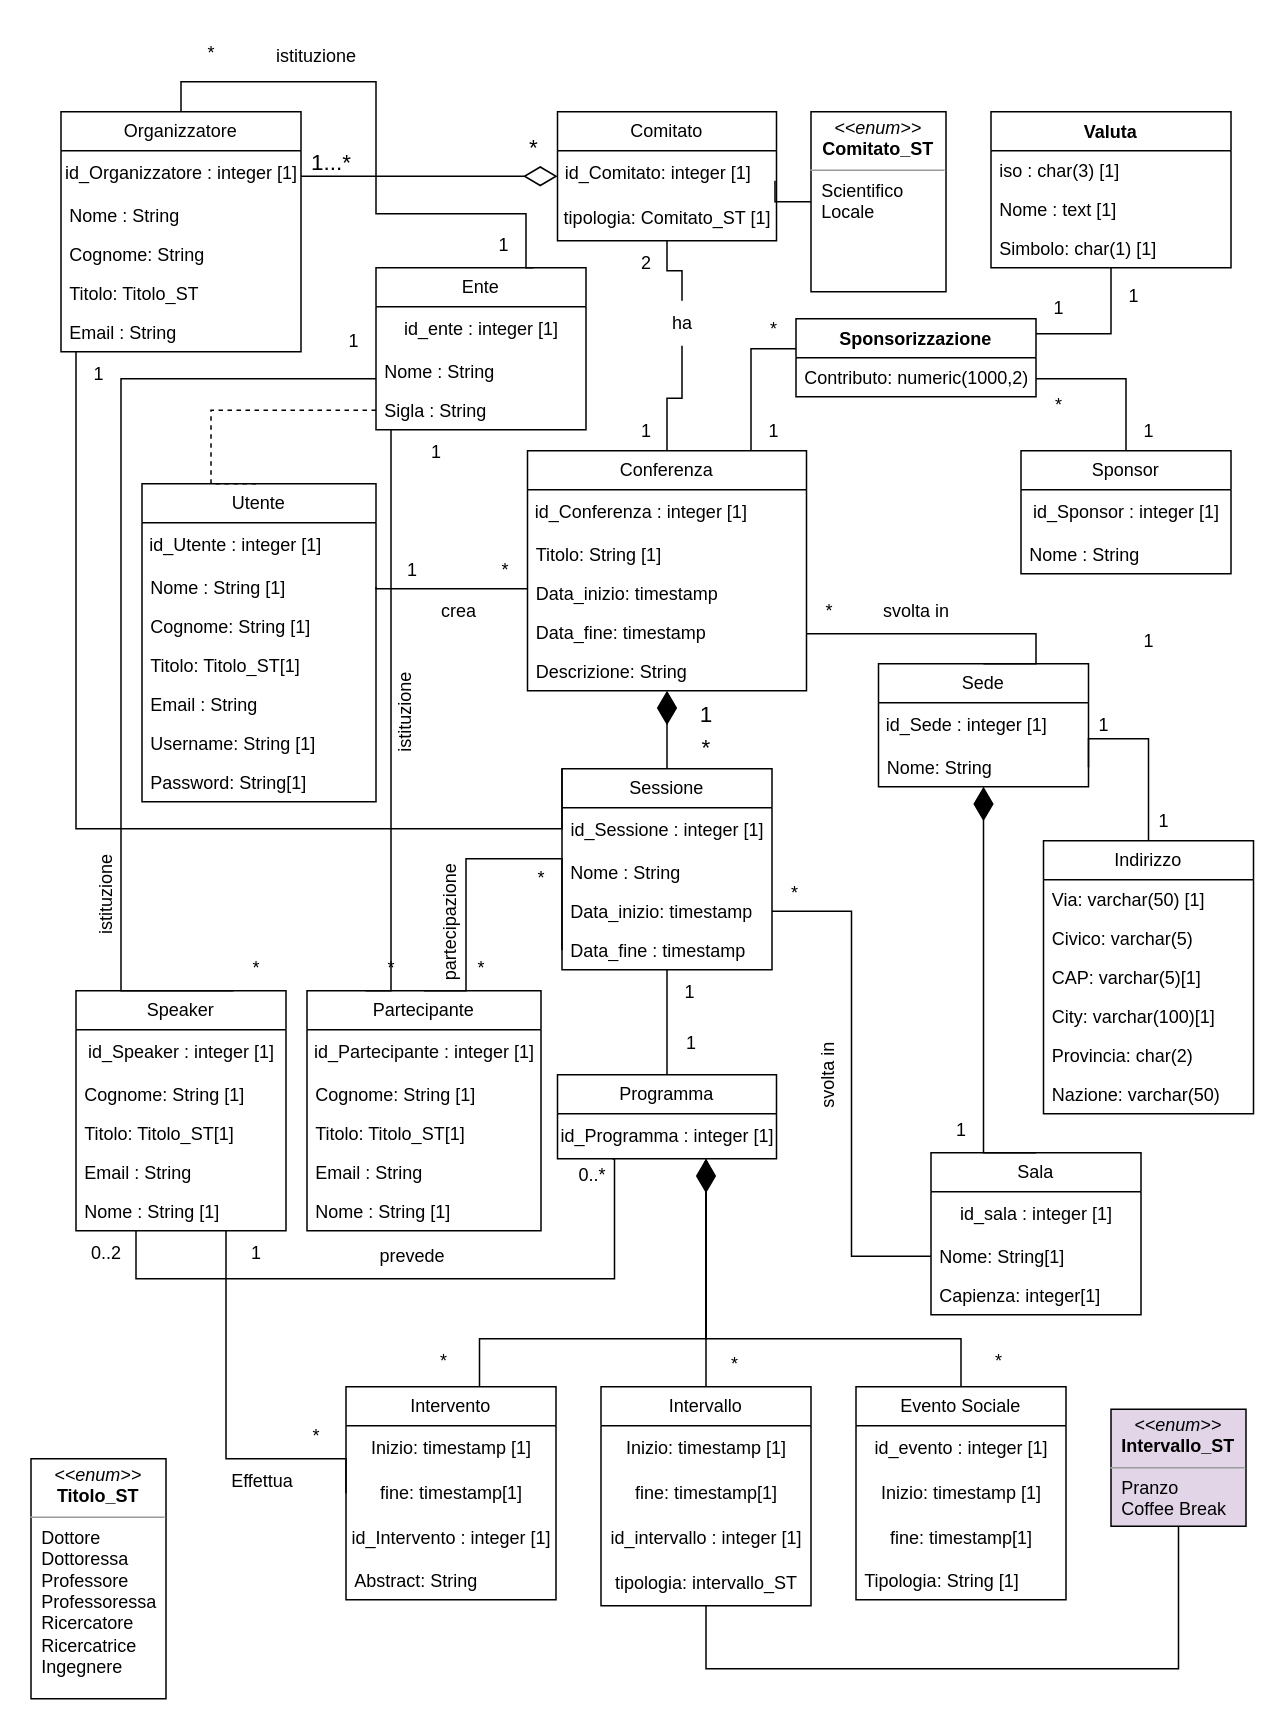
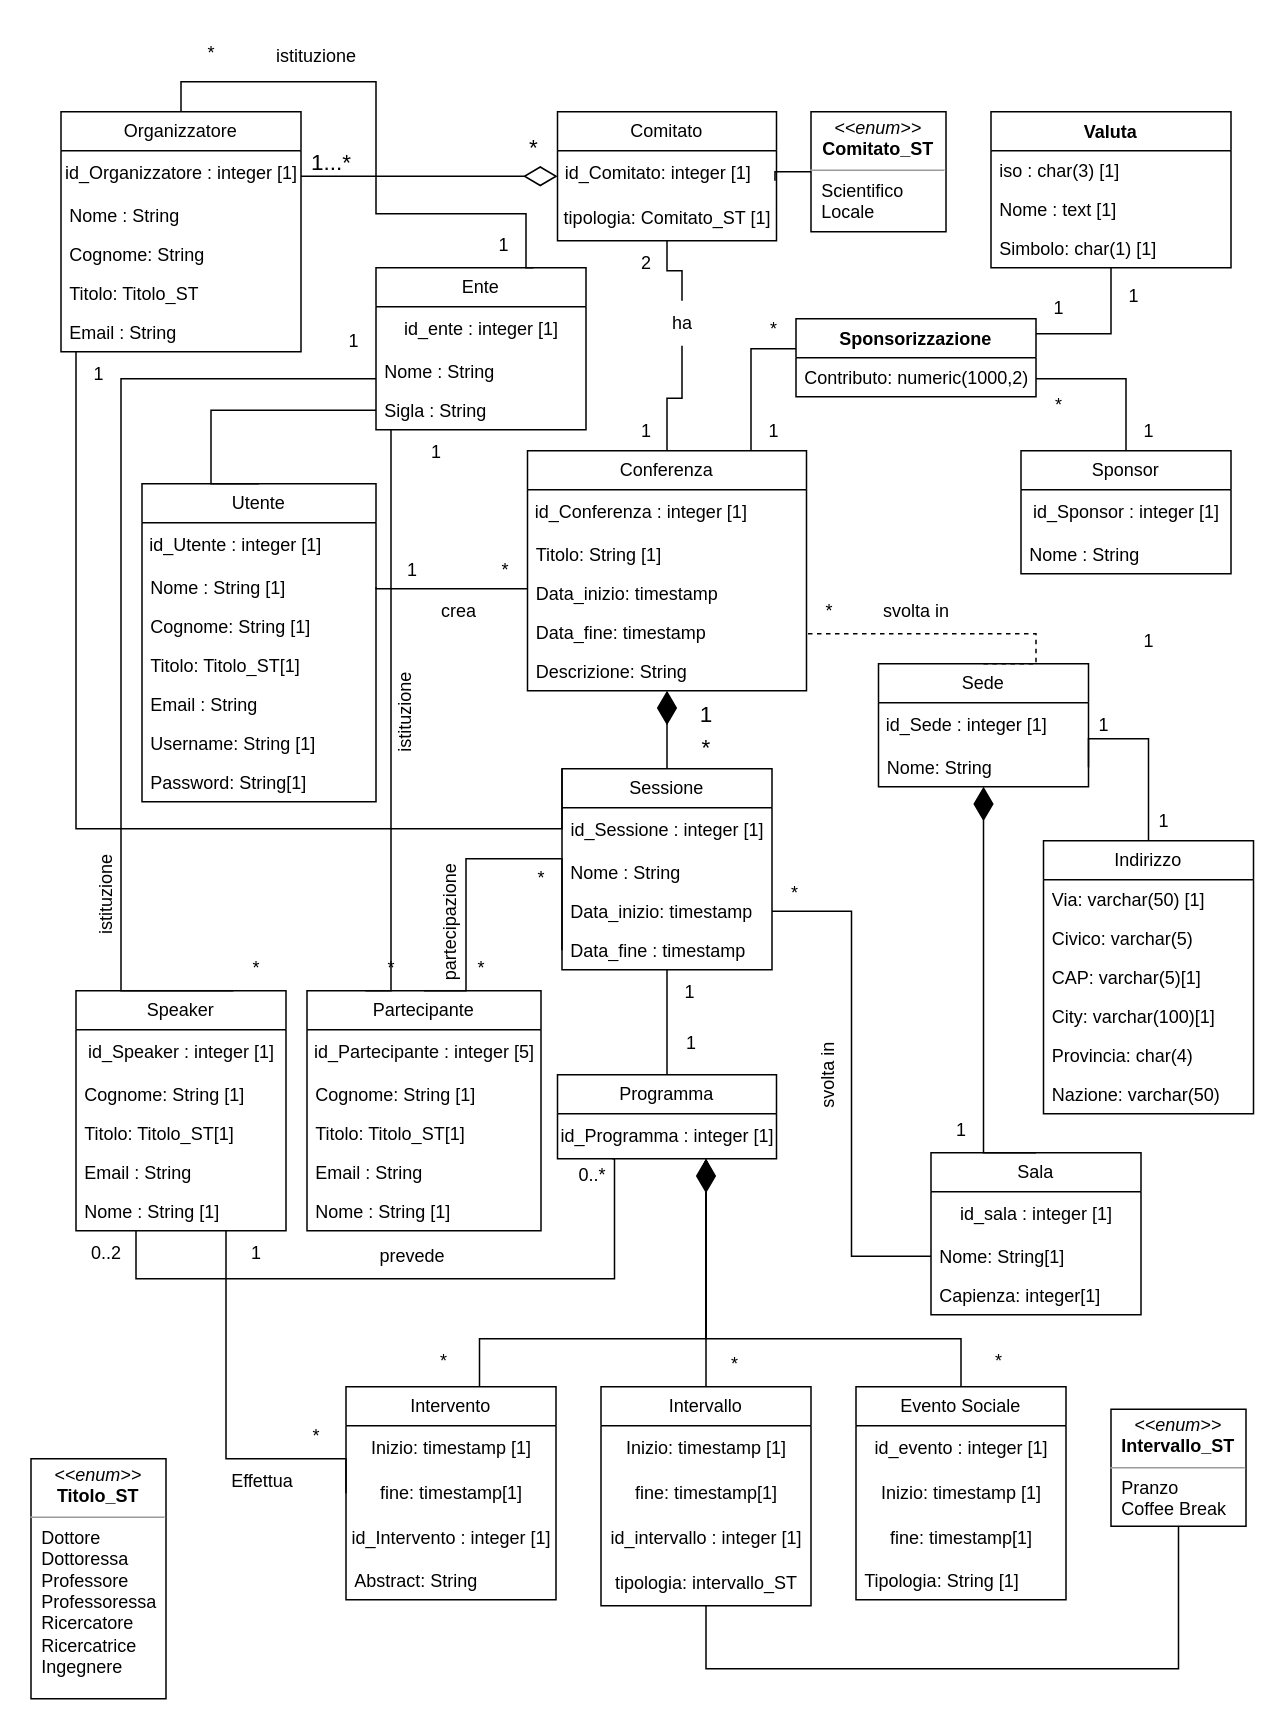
node "<<enum>> Comitato_ST Scientifico Locale": size 135x180 -> 135x120
edge "Sigla : String" -- "Utente": style dashed -> solid
edge "Conferenza" -- "Sede": style solid -> dashed
node "id_Partecipante : integer [1]": label "id_Partecipante : integer [1]" -> "id_Partecipante : integer [5]"
node "Provincia: char(2)": label "Provincia: char(2)" -> "Provincia: char(4)"
node "<<enum>> Intervallo_ST Pranzo Coffee Break": fillcolor #e1d5e7 -> #ffffff
